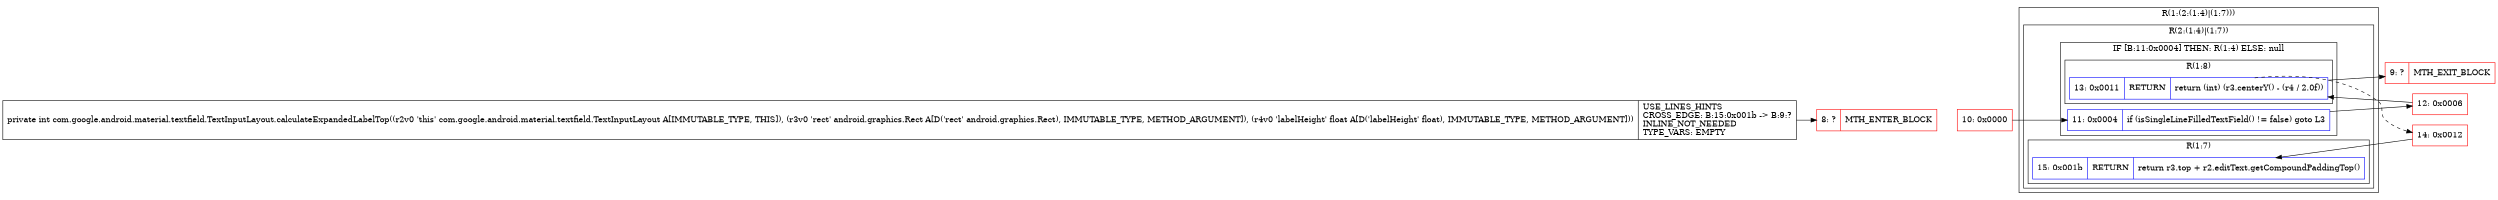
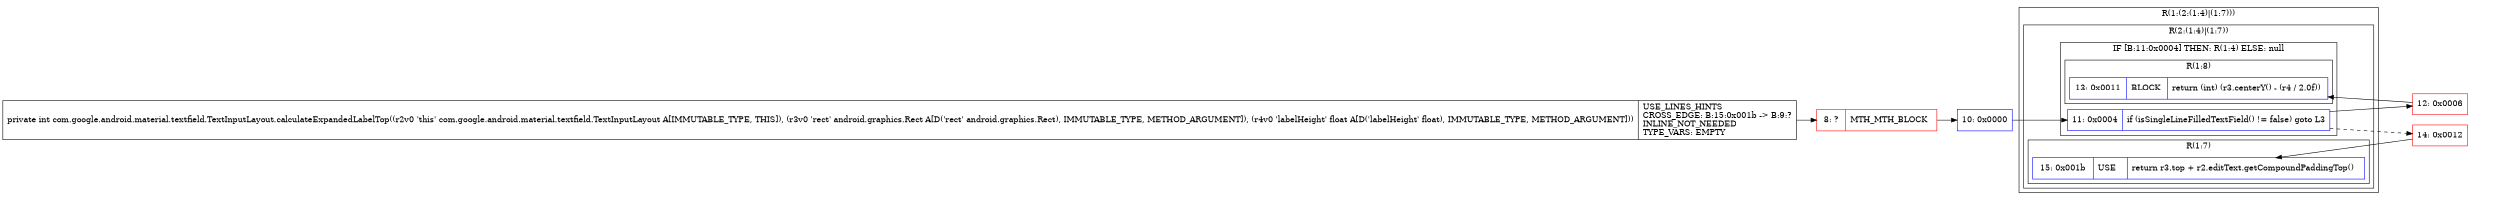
node "9: ?": removed
edge "13: 0x0011" -> "14: 0x0012": now "11: 0x0004" -> "14: 0x0012"
node "13: 0x0011": text "RETURN" -> "BLOCK"
node "8: ?": text "MTH_ENTER_BLOCK" -> "MTH_MTH_BLOCK"
edge "8: ?" -> "10: 0x0000": added
node "10: 0x0000": color red -> blue
node "15: 0x001b": text "RETURN" -> "USE"
